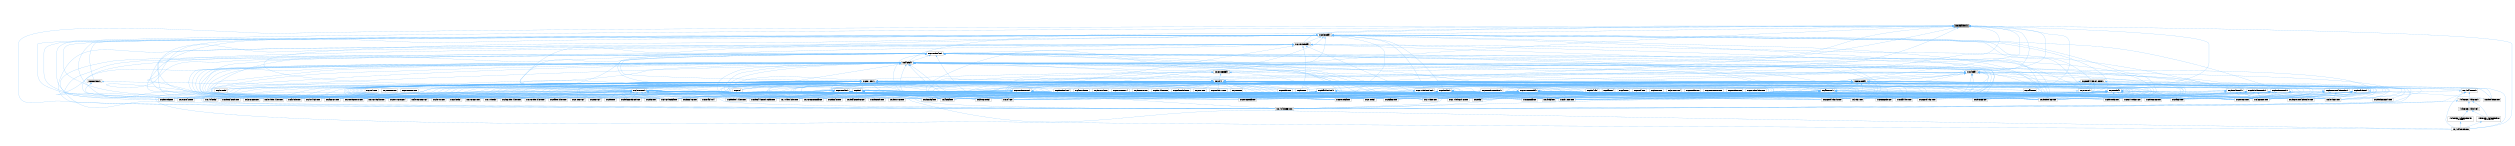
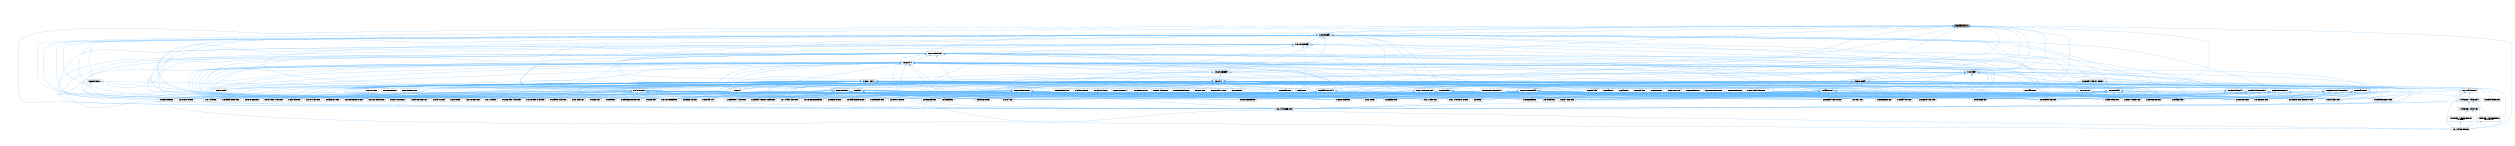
node "src/filedef.h": label "src/filedef.h" -> "src/emoji.h"
